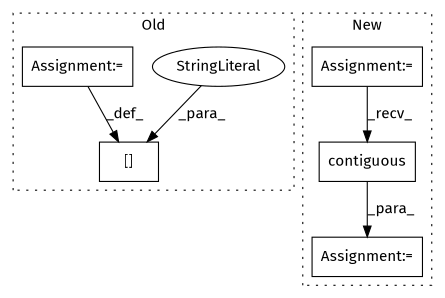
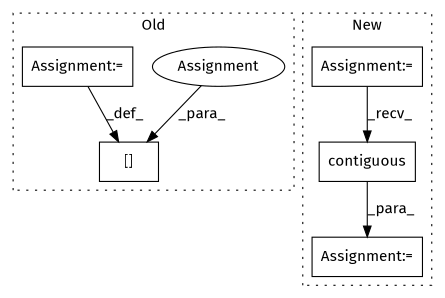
node "StringLiteral": label "StringLiteral" -> "Assignment"
